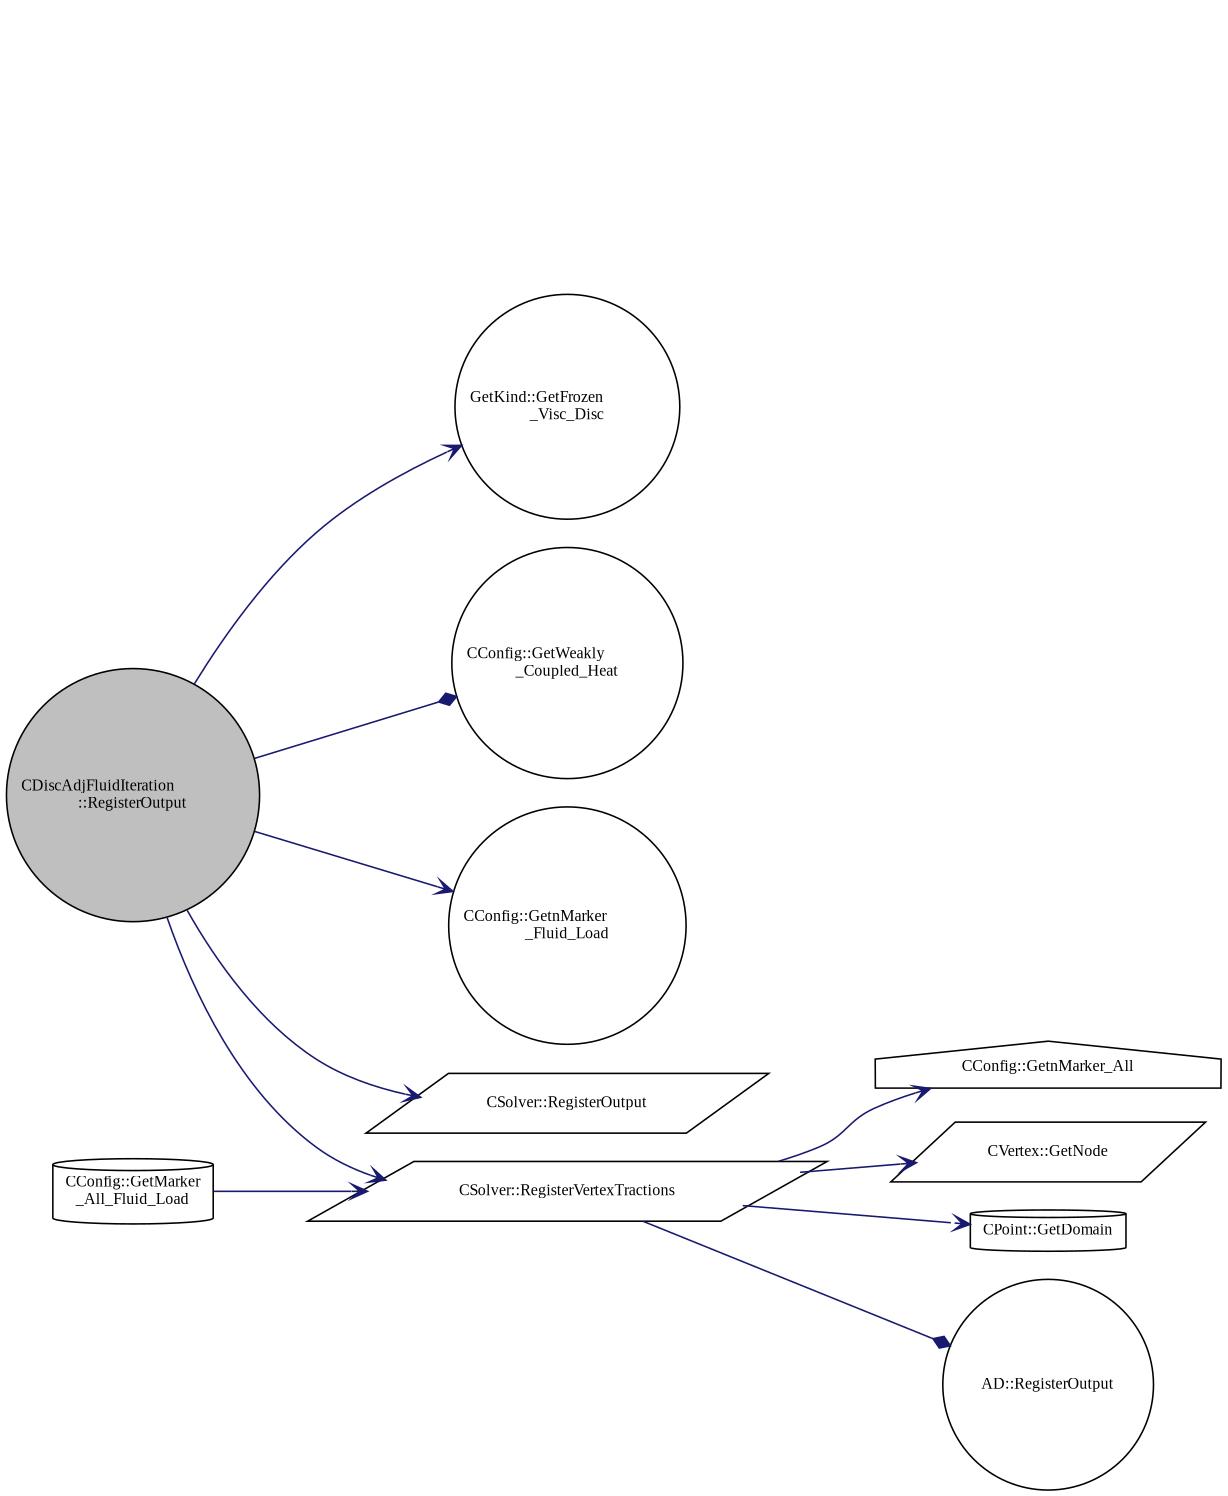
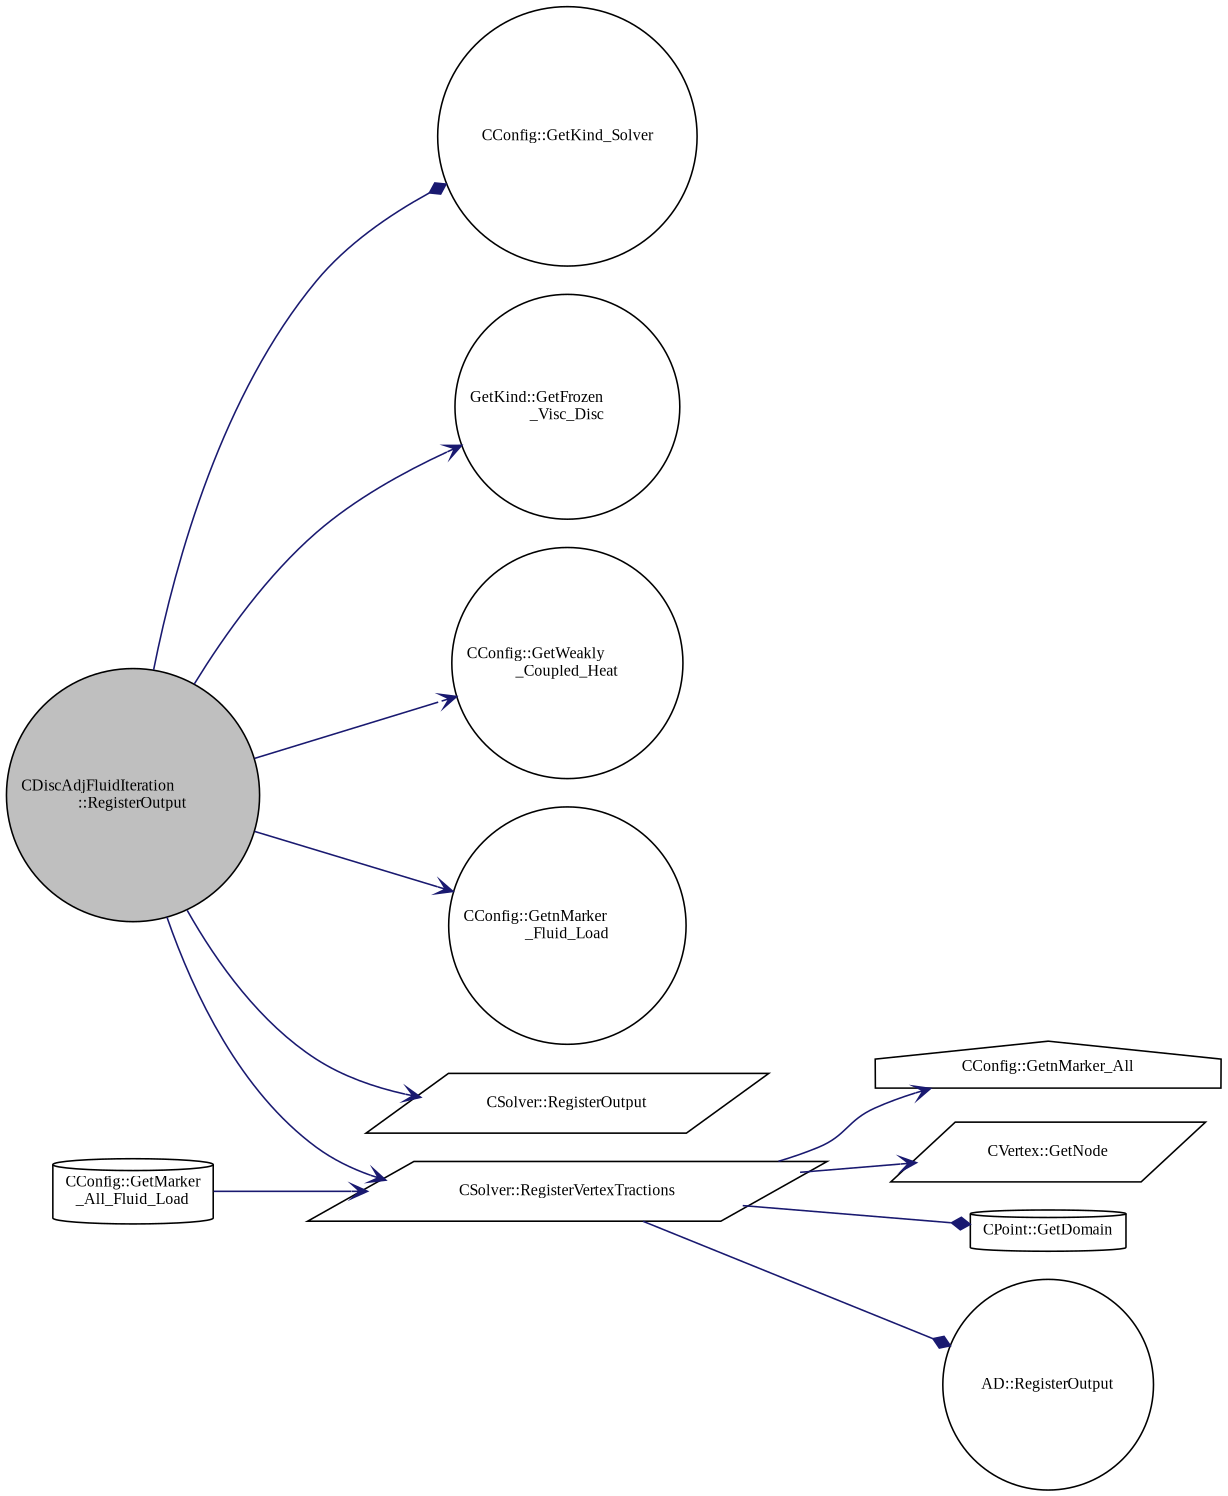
node "CConfig::GetKind_Solver": added
edge "CDiscAdjFluidIteration ::RegisterOutput" -> "CConfig::GetWeakly _Coupled_Heat": arrowhead diamond -> vee
edge "CSolver::RegisterVertexTractions" -> "CPoint::GetDomain": arrowhead vee -> diamond
